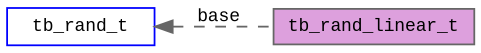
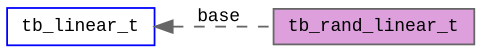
node "tb_rand_t": label "tb_rand_t" -> "tb_linear_t"
